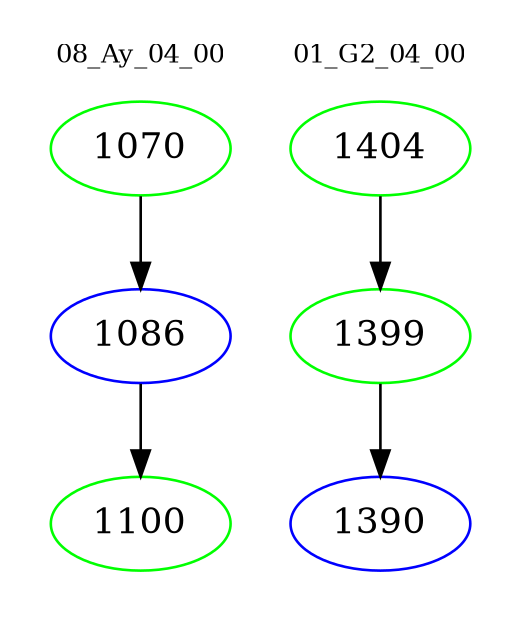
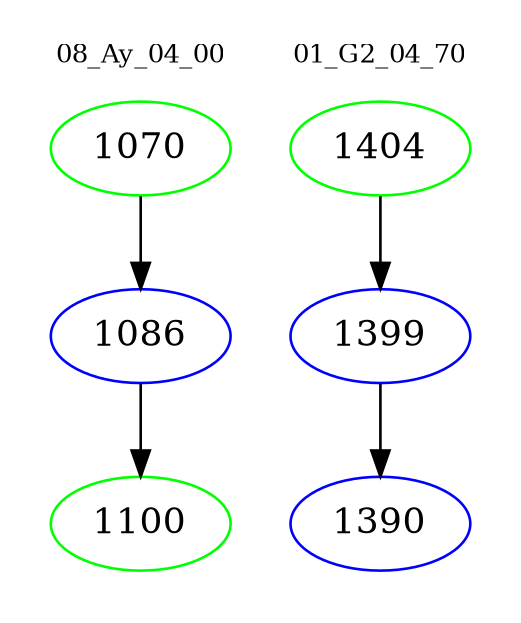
cluster "01_G2_04_00": label "01_G2_04_00" -> "01_G2_04_70"
node "1399": color green -> blue
